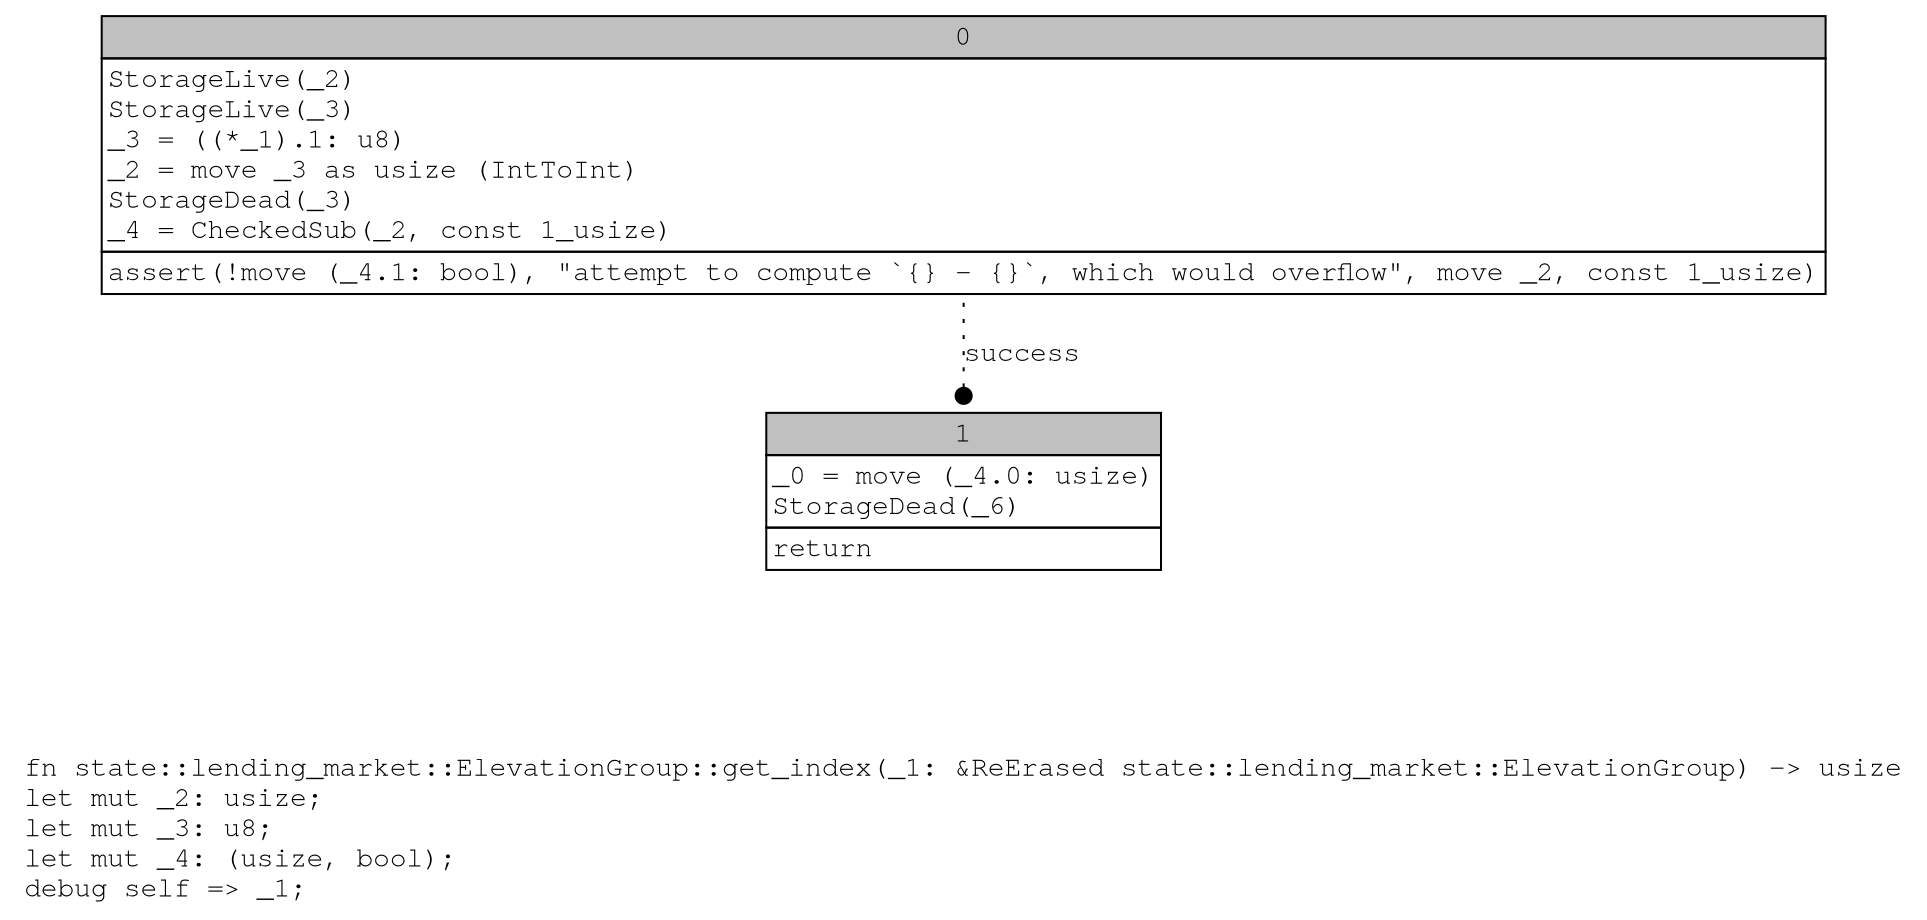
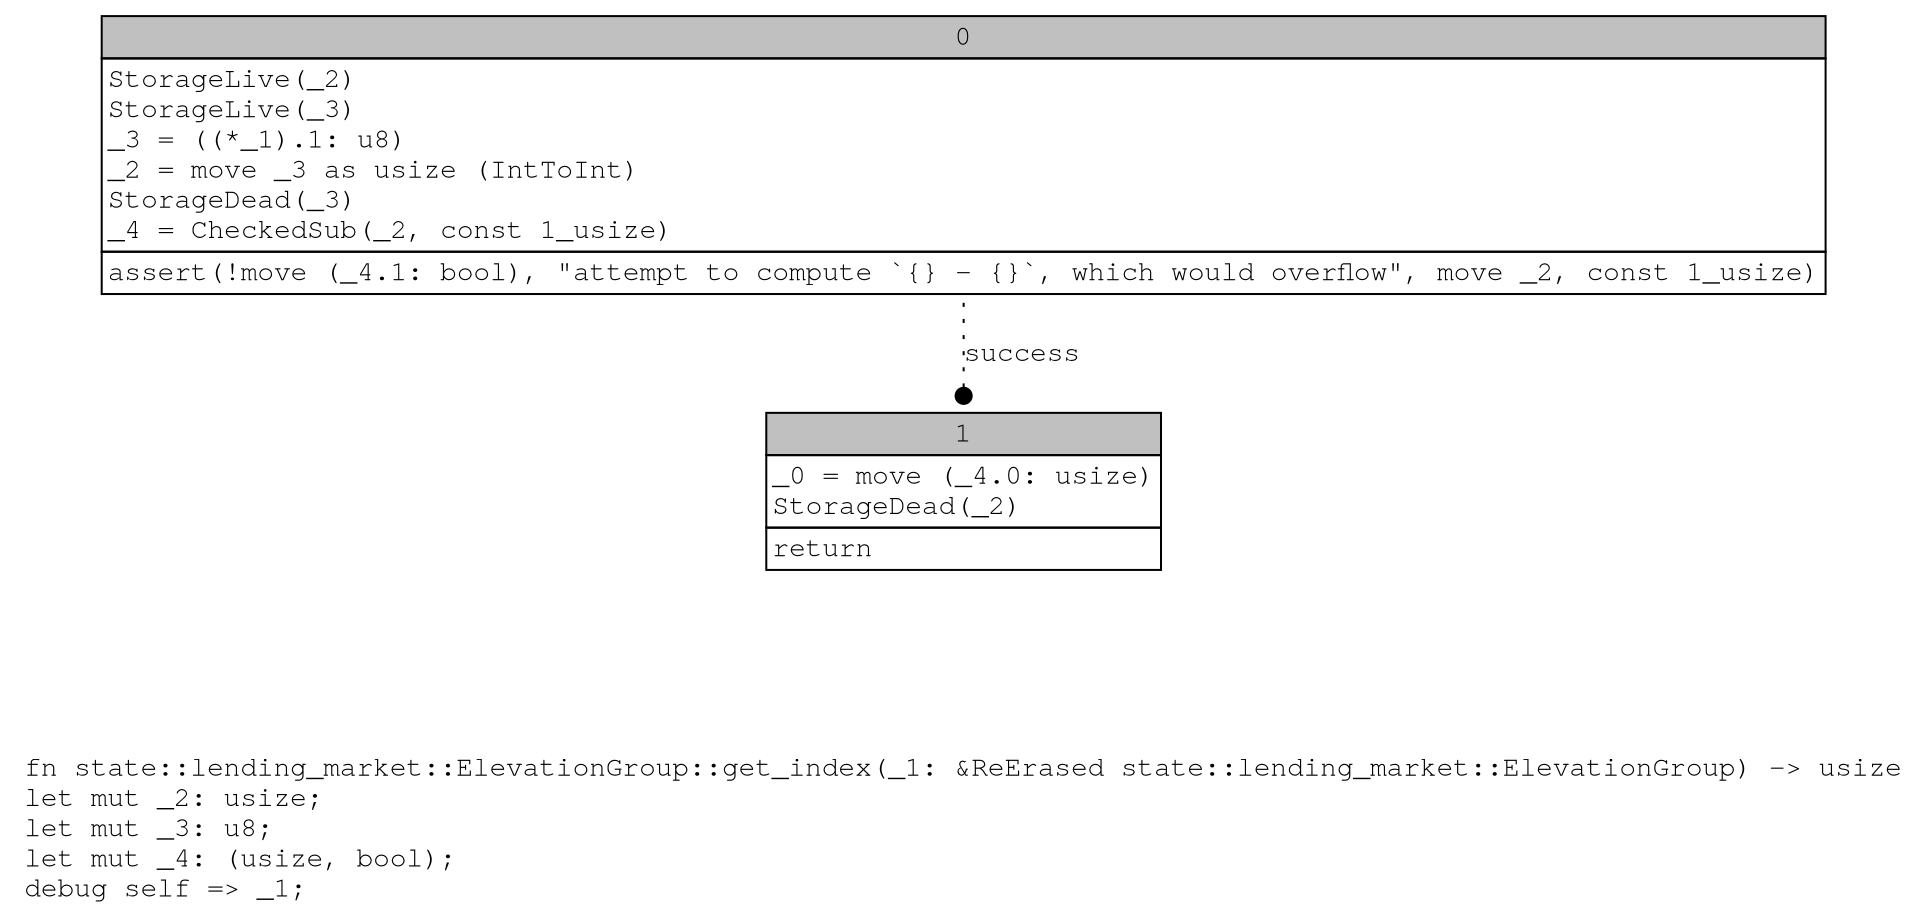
node "1": text "StorageDead(_6)" -> "StorageDead(_2)"
